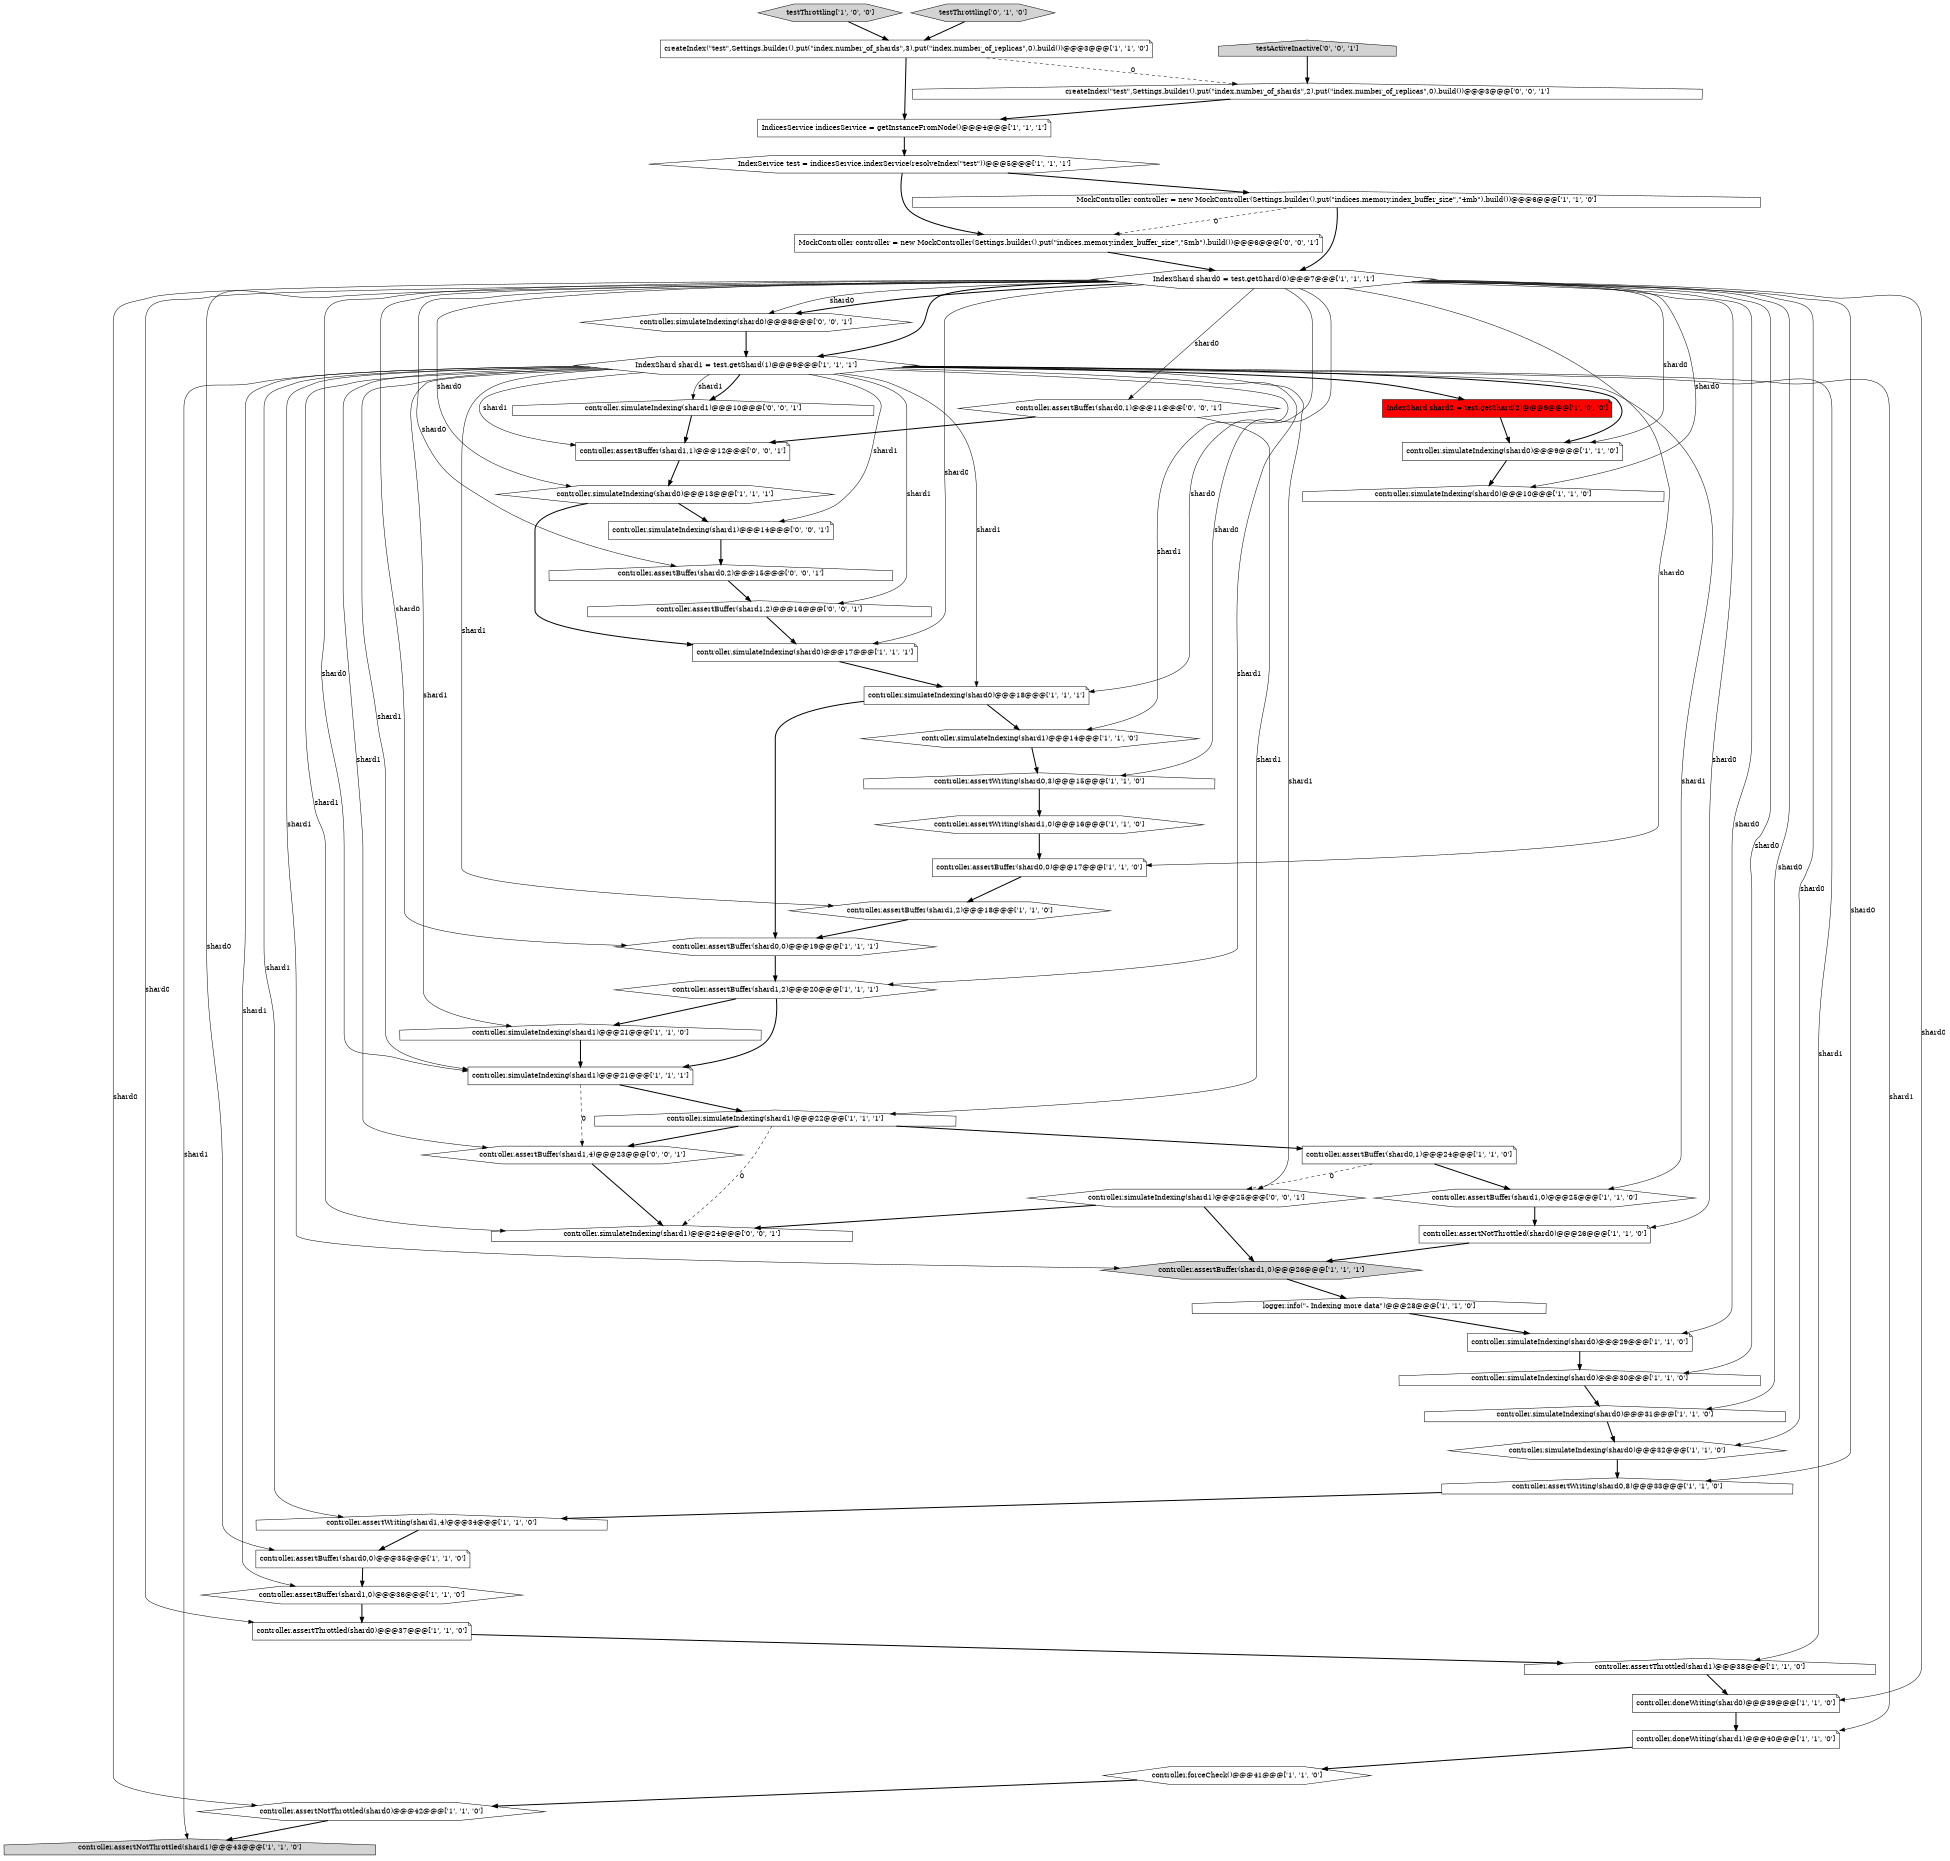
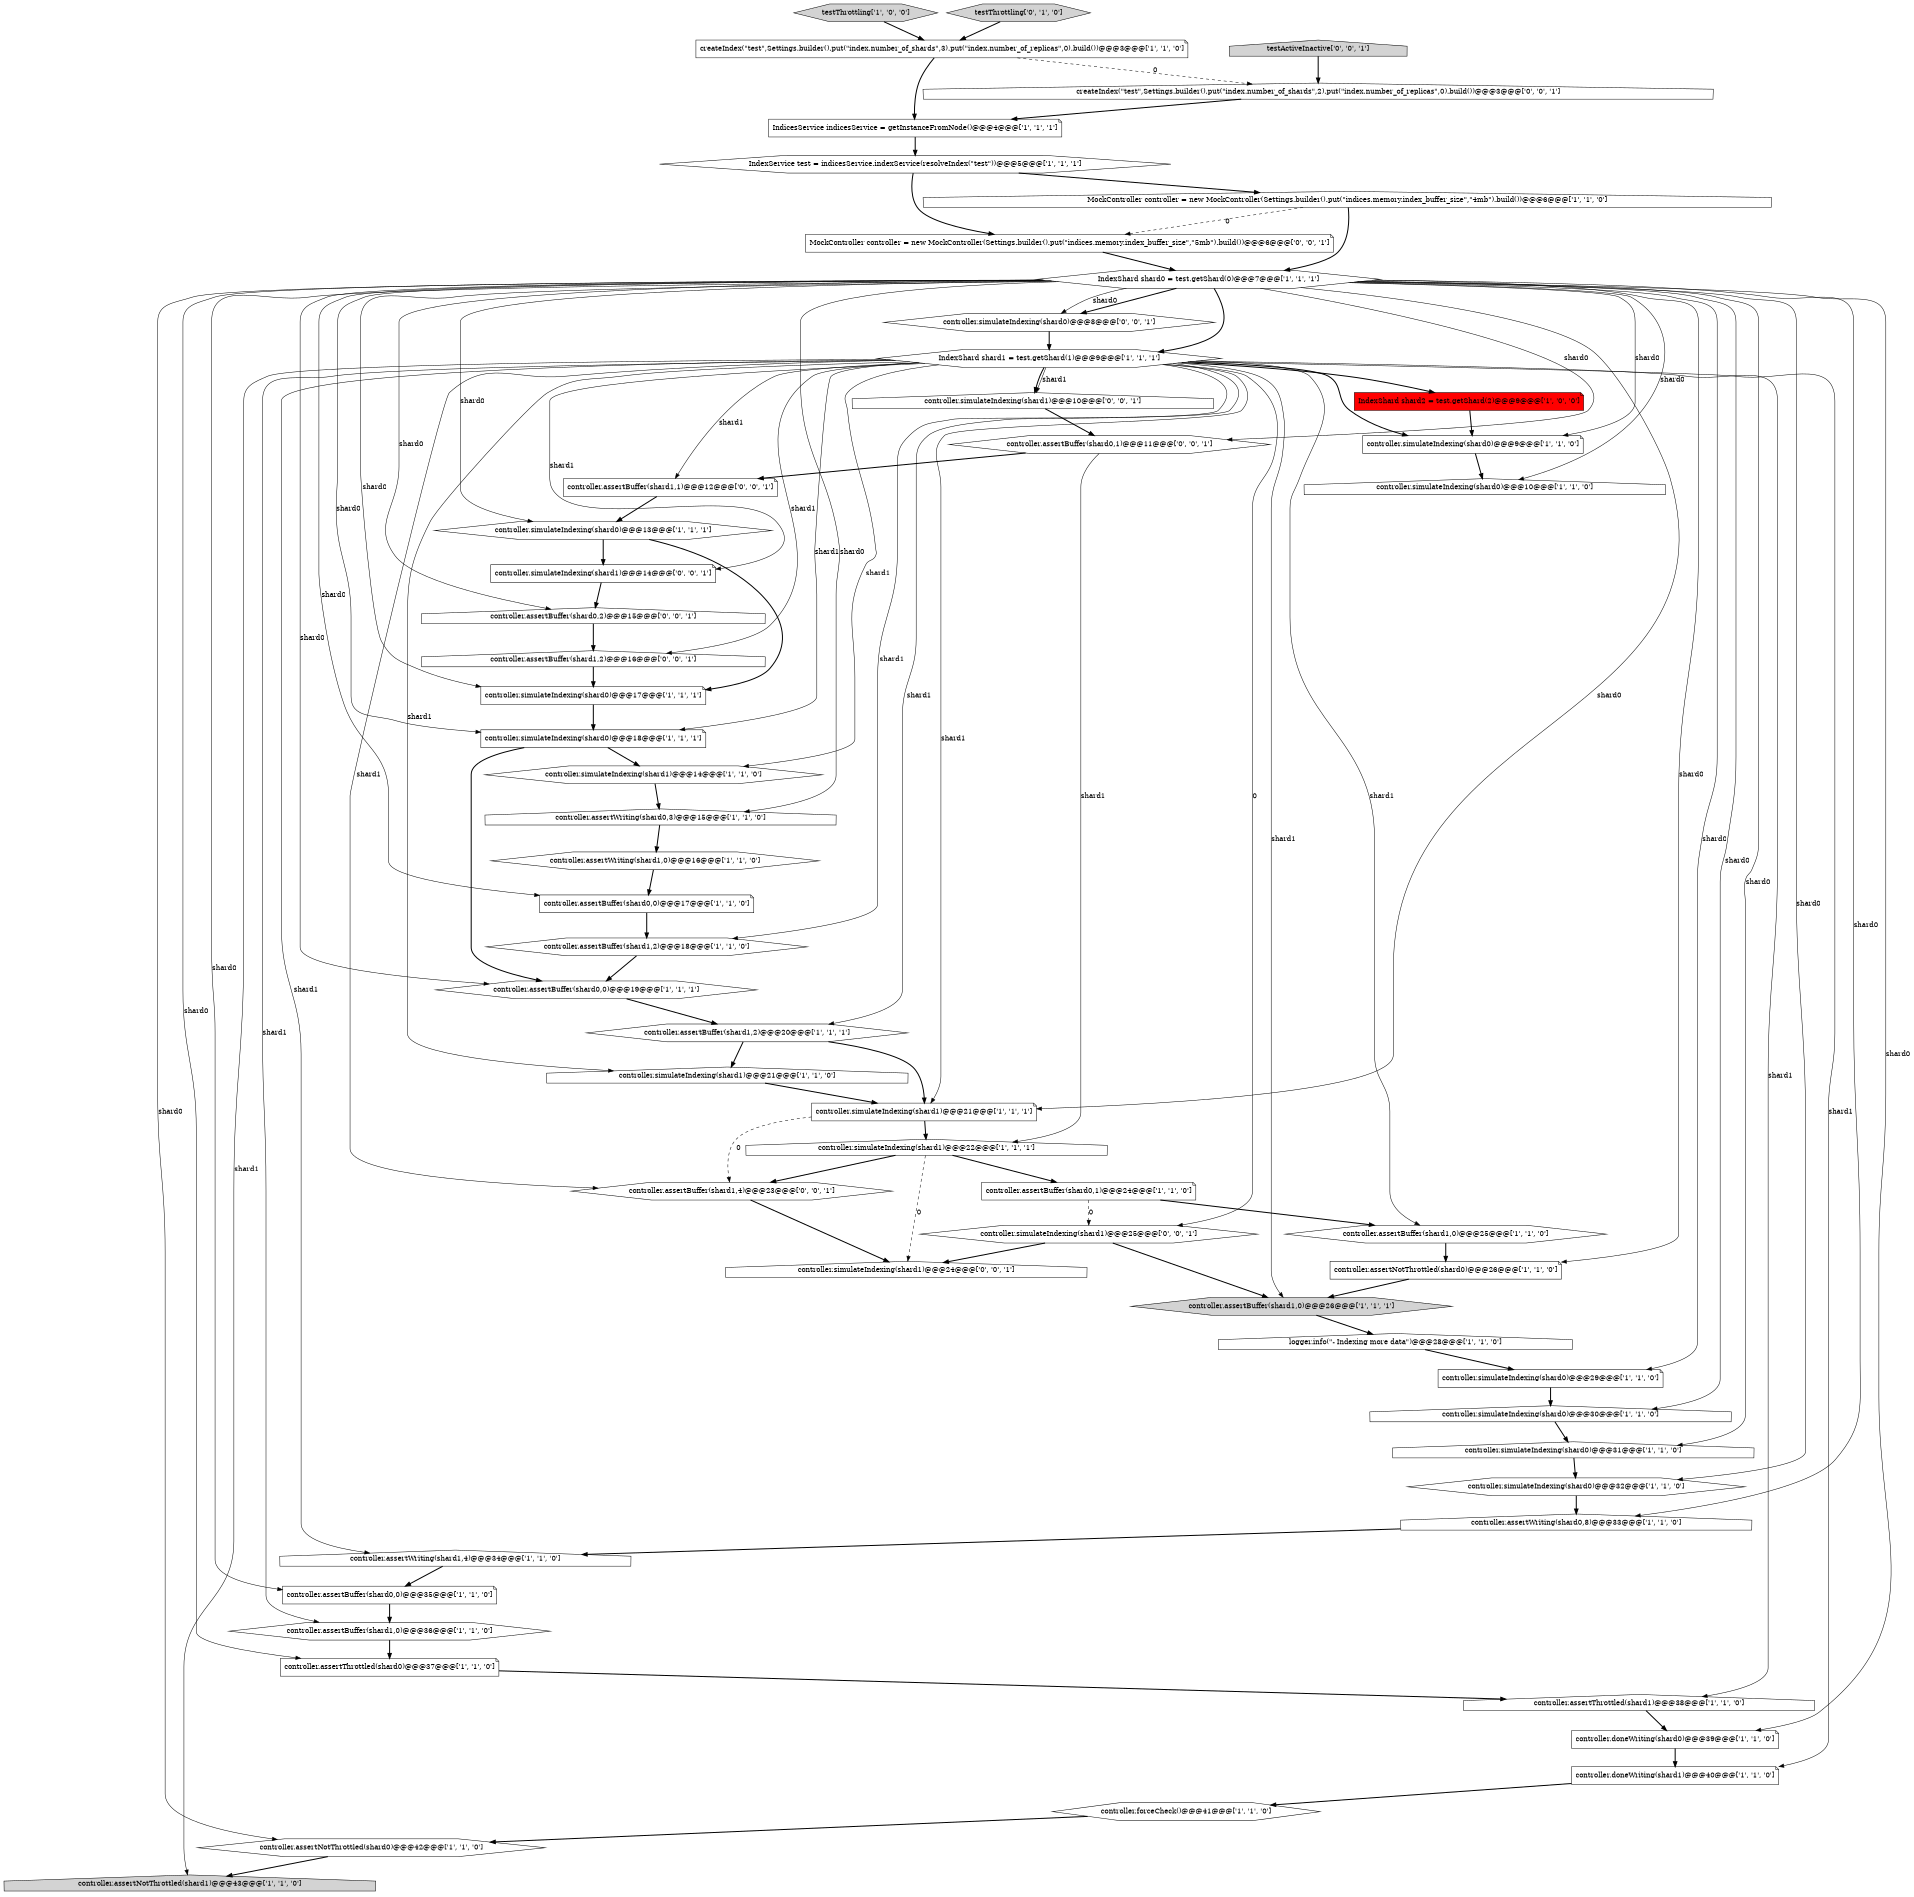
edge "controller.simulateIndexing(shard1)@@@10@@@['0', '0', '1']" -> "controller.assertBuffer(shard1,1)@@@12@@@['0', '0', '1']": now "controller.simulateIndexing(shard1)@@@10@@@['0', '0', '1']" -> "controller.assertBuffer(shard0,1)@@@11@@@['0', '0', '1']"
edge "IndexShard shard1 = test.getShard(1)@@@9@@@['1', '1', '1']" -> "controller.simulateIndexing(shard1)@@@24@@@['0', '0', '1']": removed, label "shard1"
edge "IndexShard shard1 = test.getShard(1)@@@9@@@['1', '1', '1']" -> "controller.simulateIndexing(shard1)@@@25@@@['0', '0', '1']": label "shard1" -> "0"
